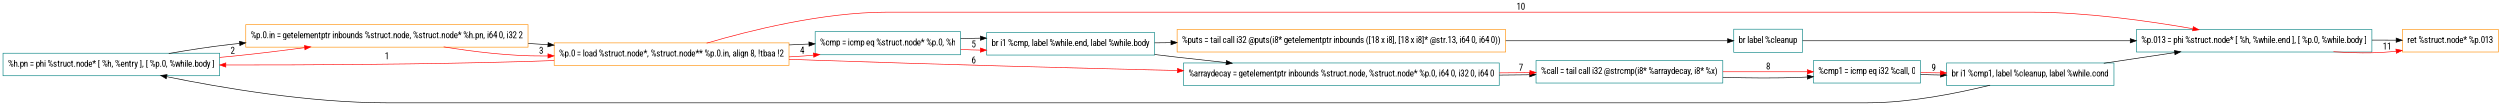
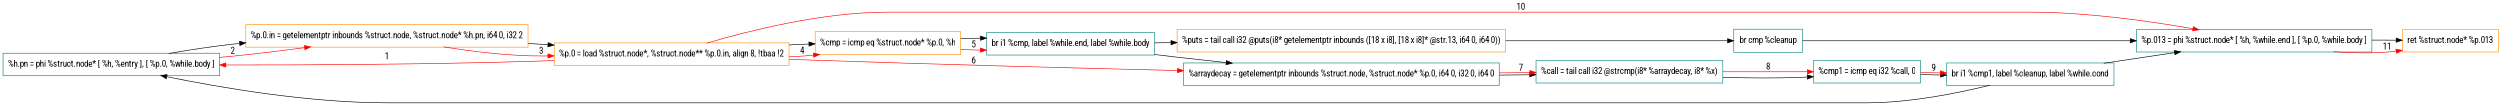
node "br label %cleanup": label "br label %cleanup" -> "br cmp %cleanup"
node "%cmp = icmp eq %struct.node* %p.0, %h": color teal -> darkorange
